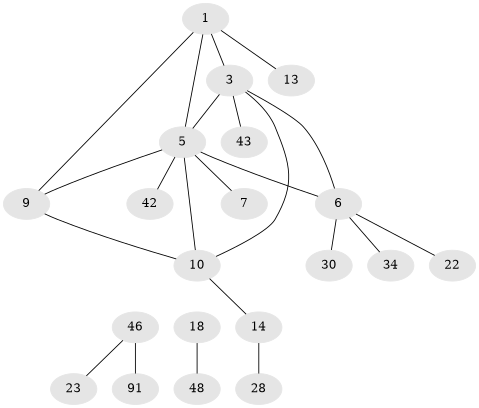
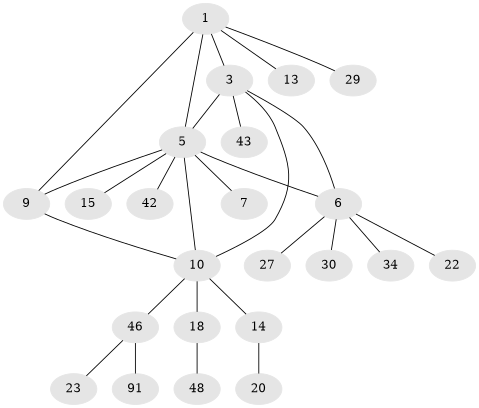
node "29": added
node "15": added
node "27": added
edge "10" -- "46": added
edge "10" -- "18": added
node "28": label "28" -> "20"
